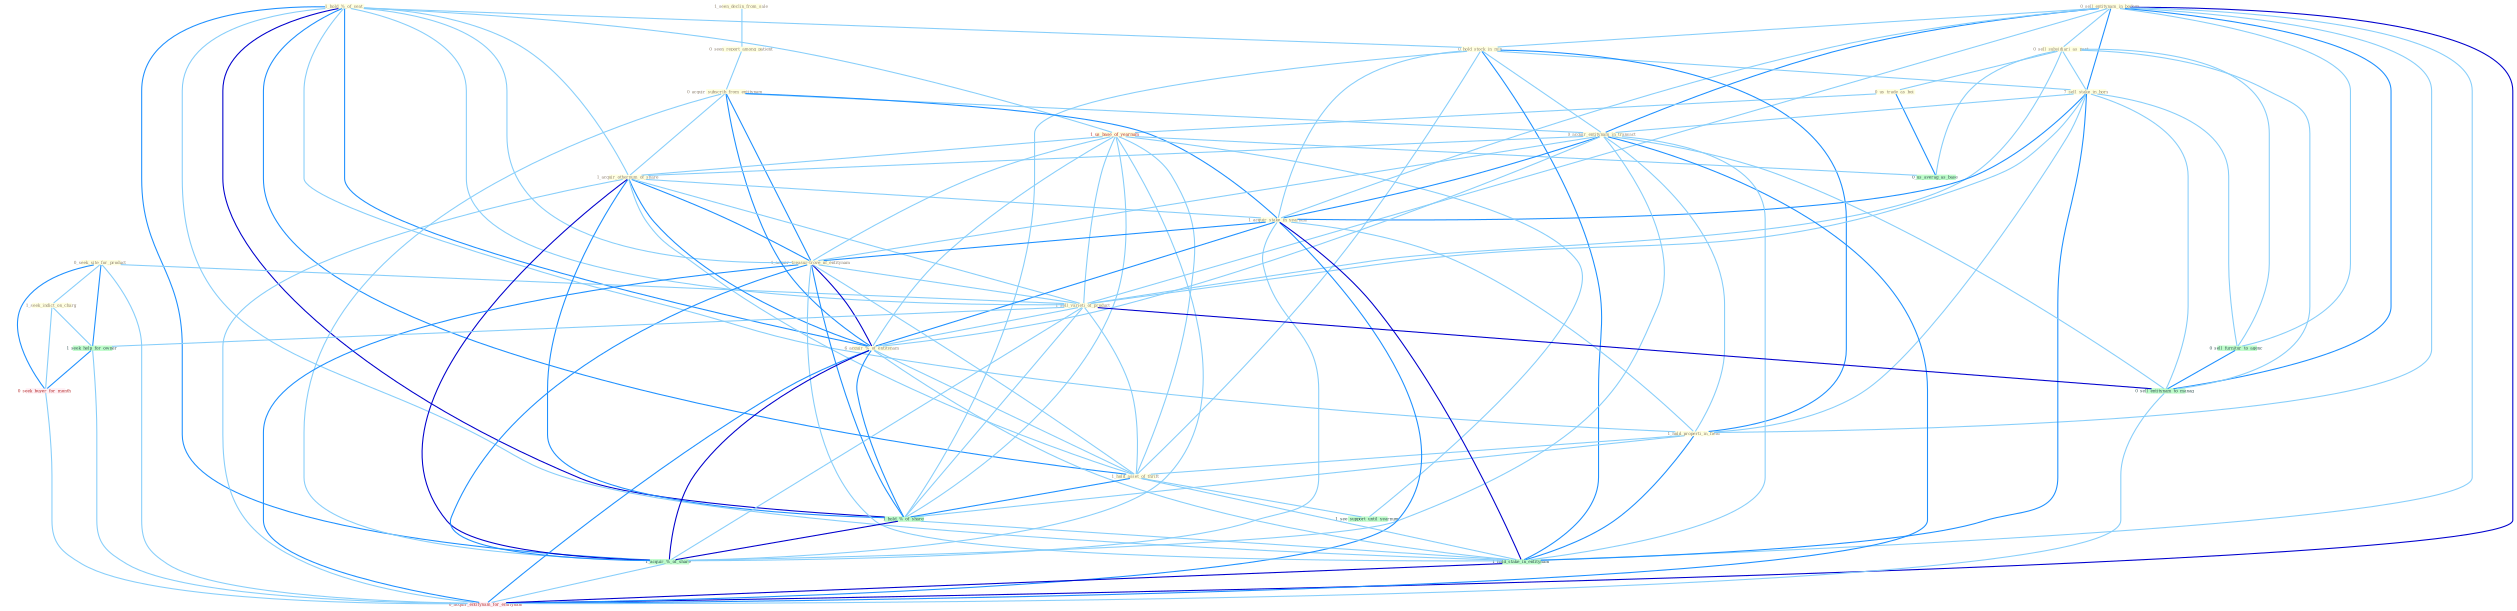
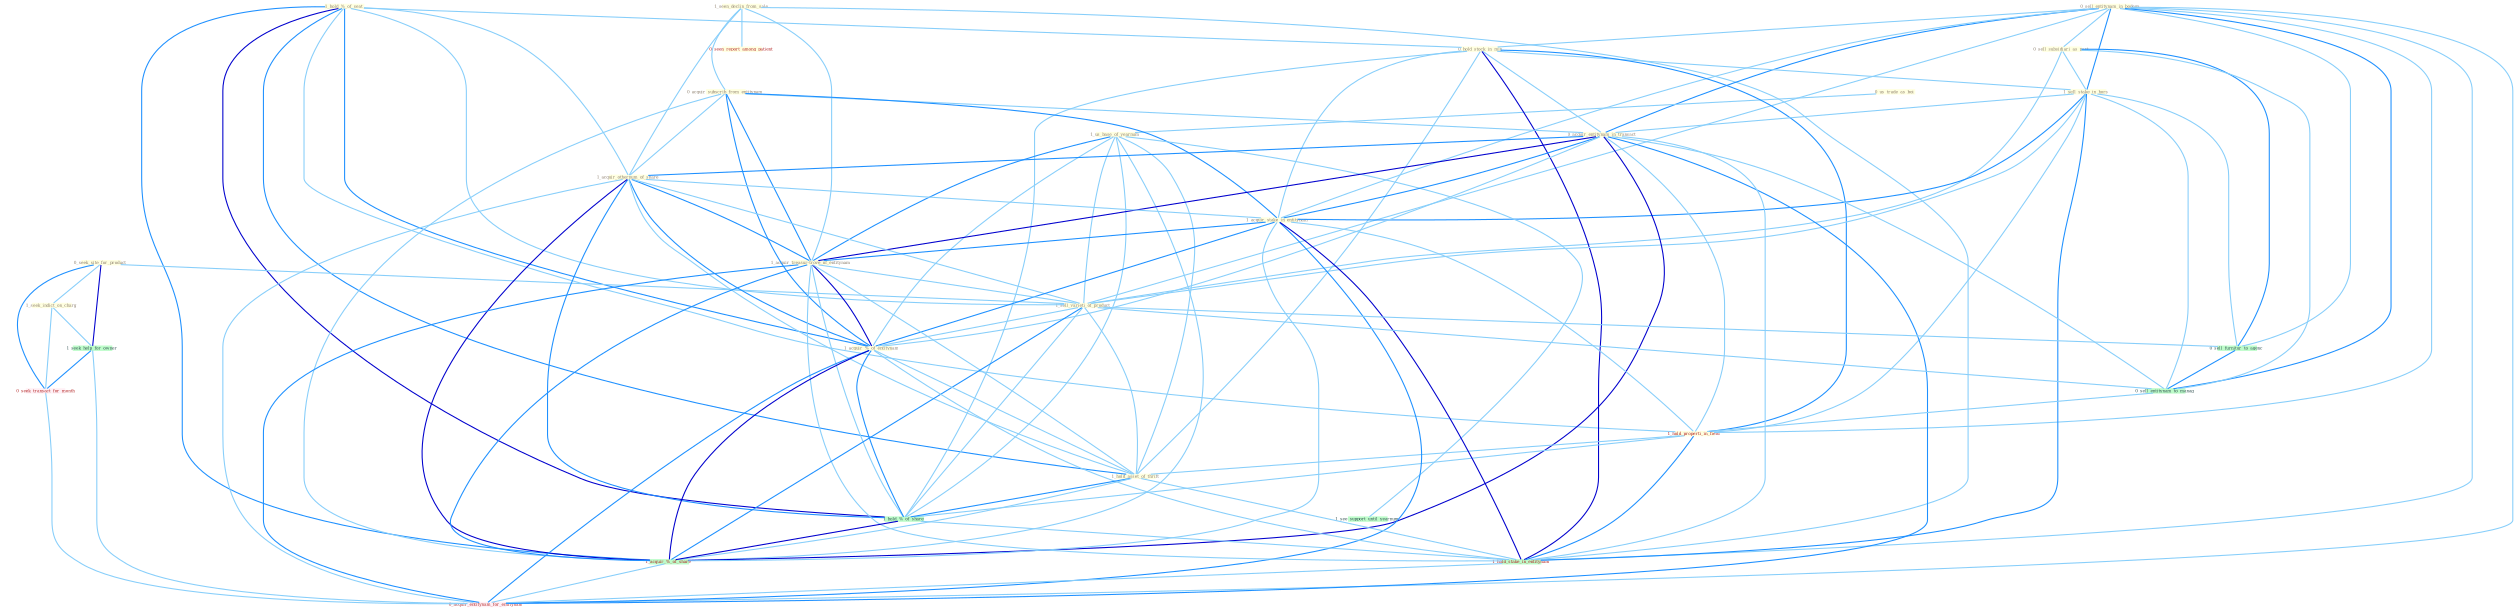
edge "1_hold_%_of_seat" -- "1_us_base_of_yearnum": removed
node "0_seen_report_among_patient": fontcolor #8b7d6b -> #b22222
edge "0_seen_report_among_patient" -- "0_acquir_subscrib_from_entitynam": now "1_seen_declin_from_sale" -- "0_acquir_subscrib_from_entitynam"
edge "0_sell_subsidiari_as_part" -- "0_us_trade_as_boi": removed
node "7_sell_stake_in_hors": label "7_sell_stake_in_hors" -> "1_sell_stake_in_hors"
edge "0_sell_subsidiari_as_part" -- "0_sell_furnitur_to_agenc": color #87cefa -> #1e90ff
node "1_us_base_of_yearnum": fontcolor #b22222 -> #8b7d6b
edge "0_acquir_entitynam_in_transact" -- "1_acquir_othernum_of_share": color #87cefa -> #1e90ff
edge "1_us_base_of_yearnum" -- "1_acquir_othernum_of_share": now "1_seen_declin_from_sale" -- "1_acquir_othernum_of_share"
node "0_us_averag_as_base": removed
edge "1_us_base_of_yearnum" -- "1_acquir_treasur-trove_of_entitynam": color #87cefa -> #1e90ff
edge "1_hold_%_of_seat" -- "1_acquir_treasur-trove_of_entitynam": now "1_seen_declin_from_sale" -- "1_acquir_treasur-trove_of_entitynam"
edge "0_acquir_entitynam_in_transact" -- "1_acquir_treasur-trove_of_entitynam": color #87cefa -> #0000cd
node "1_acquir_stake_in_yearnum": label "1_acquir_stake_in_yearnum" -> "1_acquir_stake_in_entitynam"
edge "0_seek_site_for_product" -- "1_seek_help_for_owner": color #1e90ff -> #0000cd
edge "0_hold_stock_in_mix" -- "1_hold_stake_in_entitynam": color #1e90ff -> #0000cd
edge "1_sell_varieti_of_product" -- "1_seek_help_for_owner": now "1_sell_varieti_of_product" -- "0_sell_furnitur_to_agenc"
node "6_acquir_%_of_entitynam": label "6_acquir_%_of_entitynam" -> "1_acquir_%_of_entitynam"
edge "1_sell_varieti_of_product" -- "0_sell_entitynam_to_manag": color #0000cd -> #87cefa
node "0_seek_buyer_for_month": label "0_seek_buyer_for_month" -> "0_seek_transact_for_month"
edge "1_acquir_treasur-trove_of_entitynam" -- "1_hold_%_of_share": color #1e90ff -> #87cefa
edge "1_sell_varieti_of_product" -- "1_acquir_%_of_share": color #87cefa -> #1e90ff
node "1_hold_properti_in_field": fontcolor #8b7d6b -> #b22222
edge "1_hold_%_of_seat" -- "1_hold_stake_in_entitynam": now "1_seen_declin_from_sale" -- "1_hold_stake_in_entitynam"
edge "1_hold_asset_of_thrift" -- "1_see_support_until_yearnum": now "1_hold_asset_of_thrift" -- "1_acquir_%_of_share"
edge "0_acquir_entitynam_in_transact" -- "1_acquir_%_of_share": color #87cefa -> #0000cd
edge "0_seek_site_for_product" -- "0_acquir_entitynam_for_entitynam": removed
node "1_acquir_%_of_share": fontcolor #2f4f4f -> #b22222
node "1_hold_stake_in_entitynam": fontcolor #2f4f4f -> #b22222
edge "0_sell_entitynam_in_bodega" -- "0_acquir_entitynam_for_entitynam": color #0000cd -> #87cefa
edge "1_hold_stake_in_entitynam" -- "0_acquir_entitynam_for_entitynam": color #0000cd -> #87cefa
edge "0_sell_entitynam_to_manag" -- "0_acquir_entitynam_for_entitynam": now "0_sell_entitynam_to_manag" -- "1_hold_properti_in_field"
